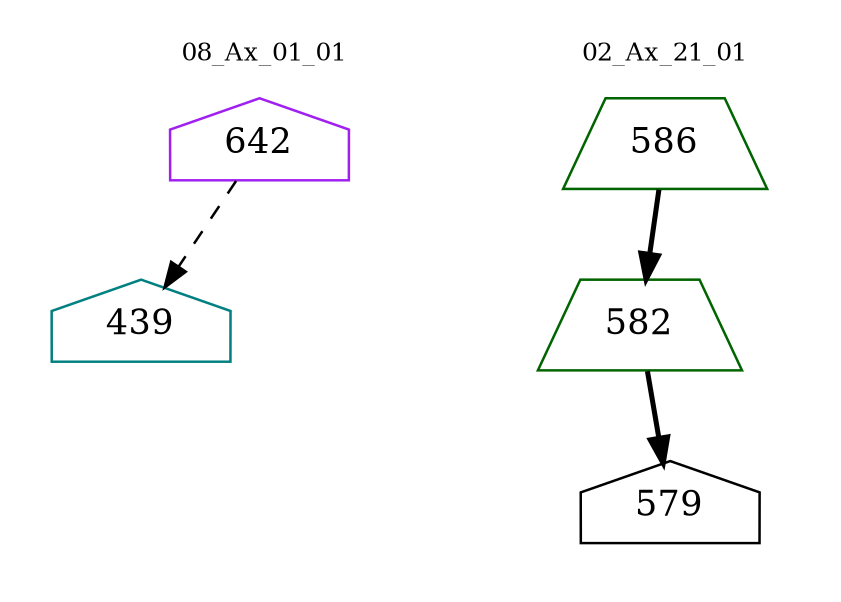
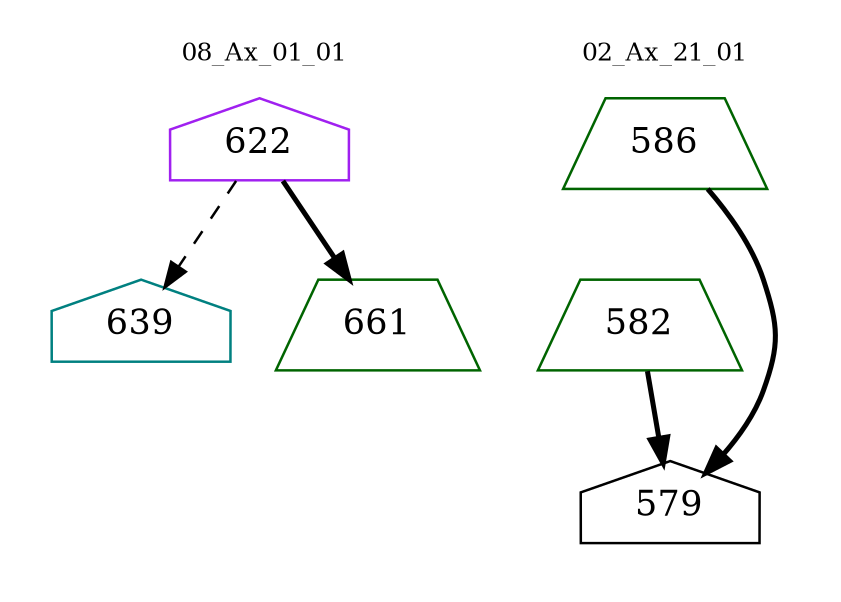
node "642": label "642" -> "622"
edge "586" -> "582": now "586" -> "579"
node "439": label "439" -> "639"
node "661": added
